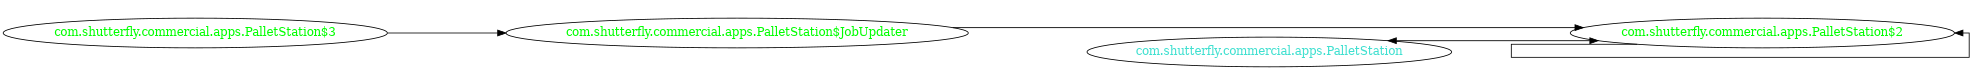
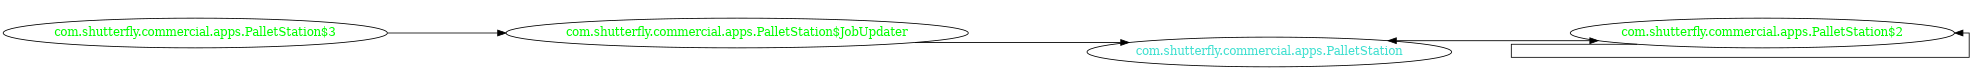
edge "com.shutterfly.commercial.apps.PalletStation$JobUpdater" -> "com.shutterfly.commercial.apps.PalletStation$2": now "com.shutterfly.commercial.apps.PalletStation$JobUpdater" -> "com.shutterfly.commercial.apps.PalletStation"
